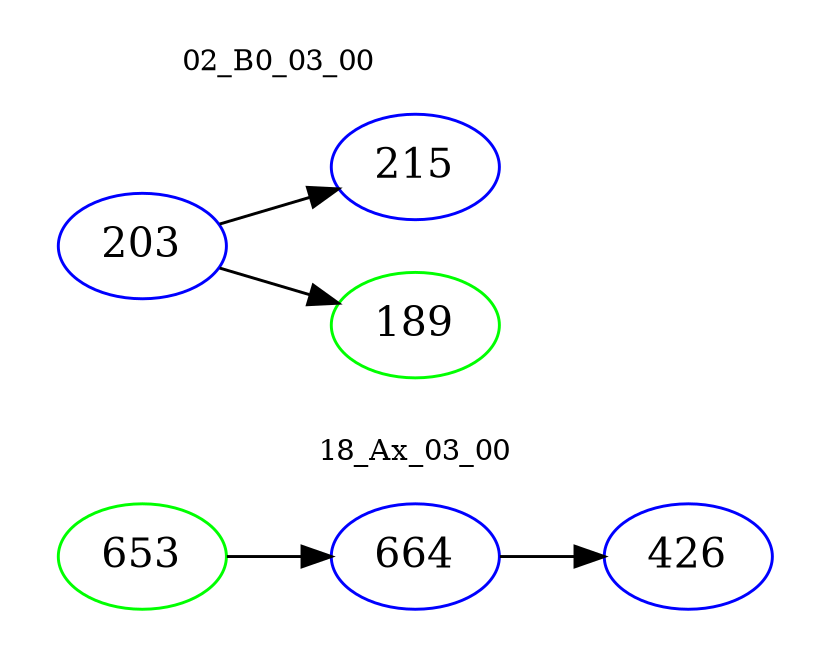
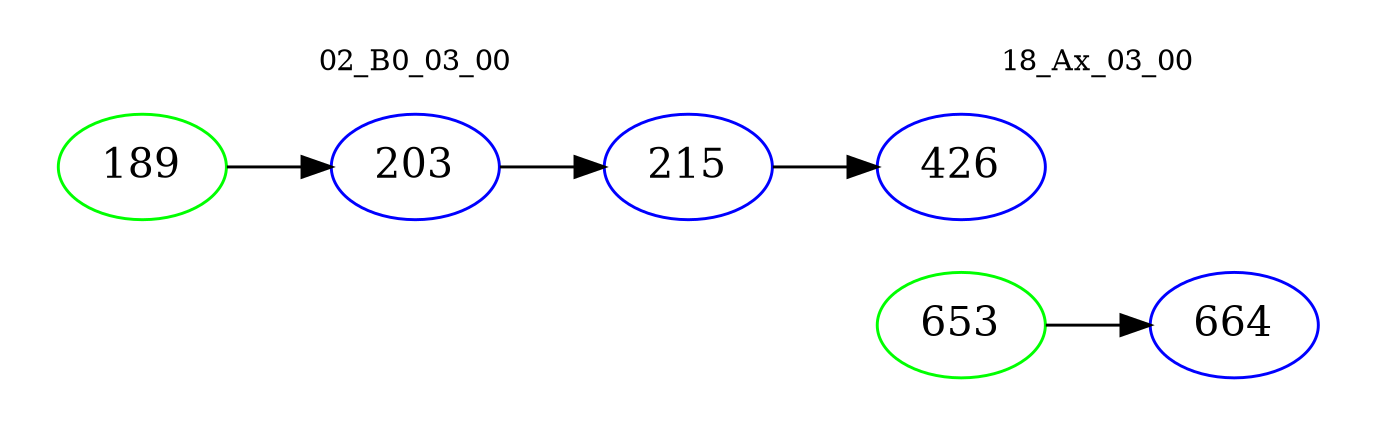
edge "203" -> "189": reversed
edge "664" -> "426": now "215" -> "426"
